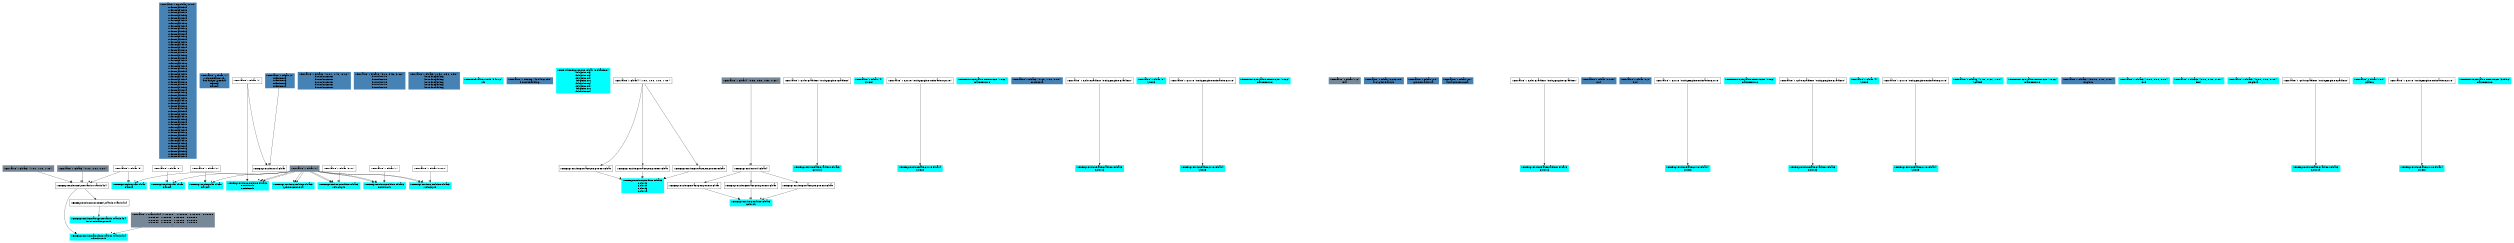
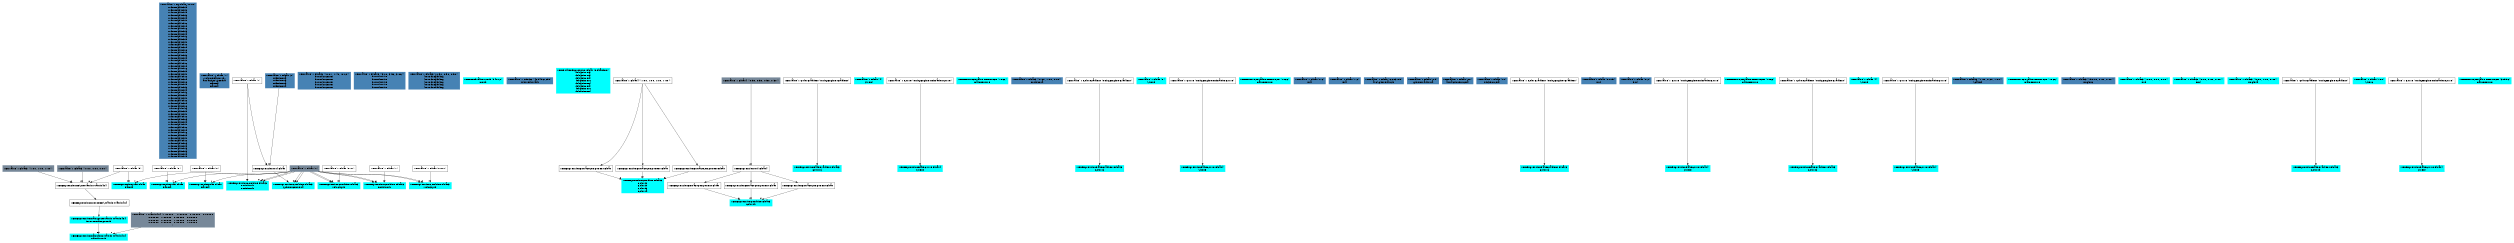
node "VFXMeshValue Mesh (54012) vfx": label "VFXMeshValue Mesh (54012) vfx" -> "VFXMeshValue Mesh (54012) mesh"
node "VFXValue`1 Uint32 (4294967295) boundsPadding": label "VFXValue`1 Uint32 (4294967295) boundsPadding" -> "VFXValue`1 Uint32 (4294967295) subMeshMask"
node "VFXValue`1 Float (0.6) A_a": added
node "VFXValue`1 Float (1.2) B_a": fillcolor lightslategray -> steelblue
node "VFXValue`1 Float (10) stickForce_a": added
node "VFXValue`1 Float3 ((1.00, 0.20, 1.00)) Scale_f": fillcolor cyan -> steelblue
node "VFXValue`1 Float (100) Scale_c": label "VFXValue`1 Float (100) Scale_c" -> "VFXValue`1 Float (100) Size_c"
edge "VFXExpressionMul Float" -> "VFXExpressionCombine Float3 Sphere_center_a": added
edge "VFXExpressionTRSToMatrix Matrix4x4" -> "VFXExpressionTransformMatrix Matrix4x4 transform_b": now "VFXExpressionTransposeMatrix Matrix4x4 inverseTranspose_b" -> "VFXExpressionTransformMatrix Matrix4x4 transform_b"
